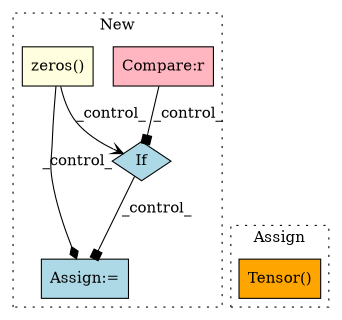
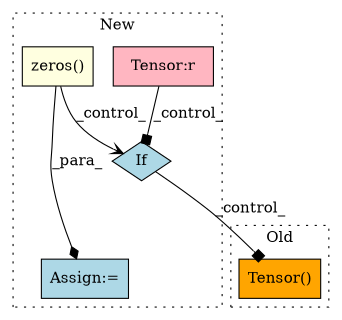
node "Compare:r": label "Compare:r" -> "Tensor:r"
edge "zeros()" -> "Assign:=": label "_control_" -> "_para_"
edge "If" -> "Assign:=": now "If" -> "Tensor()"
cluster "Assign": label "Assign" -> "Old"
